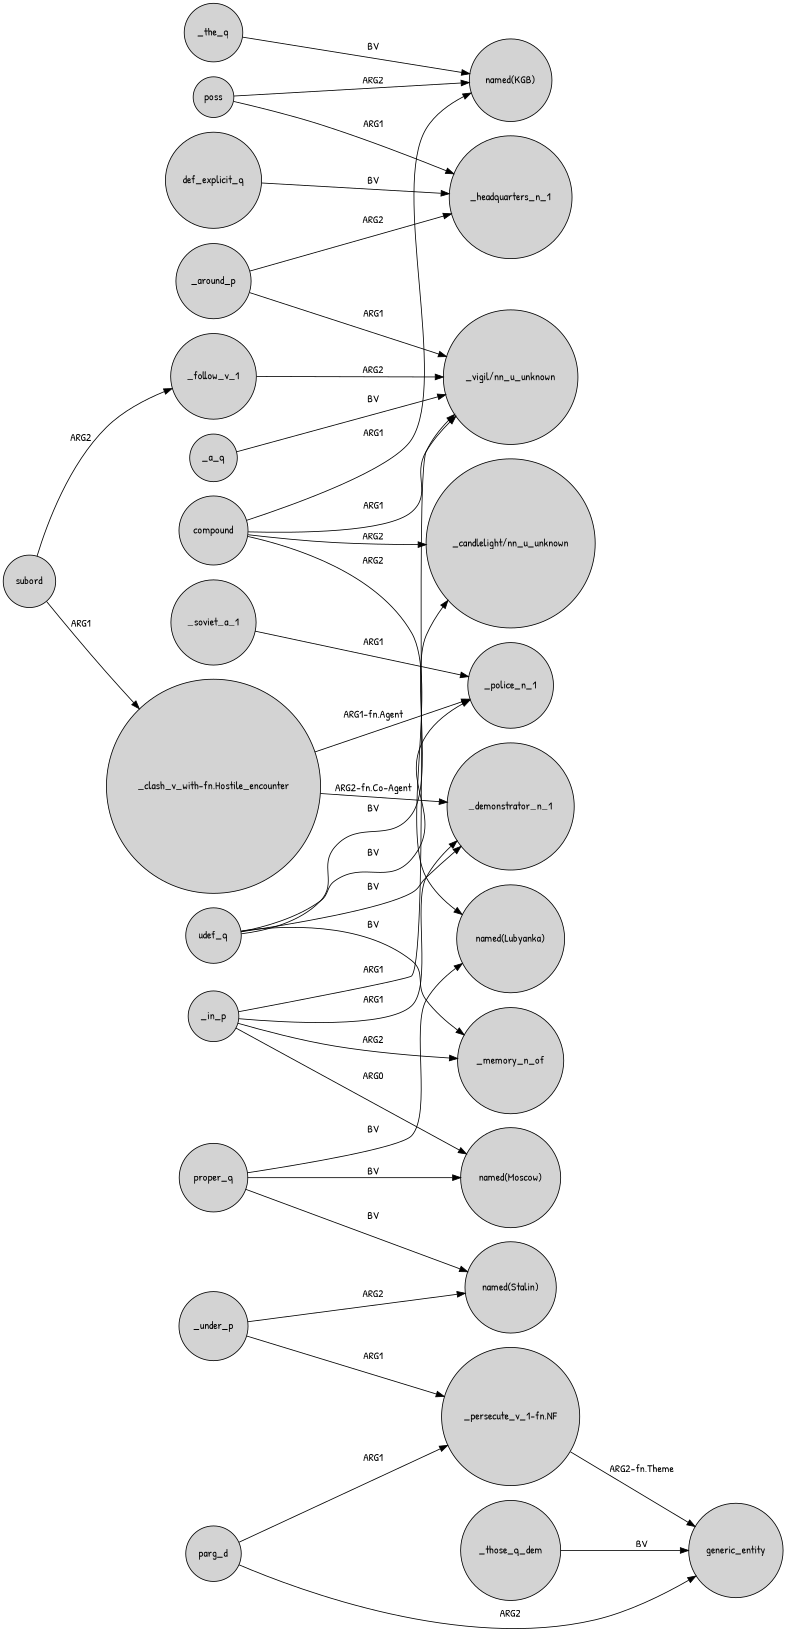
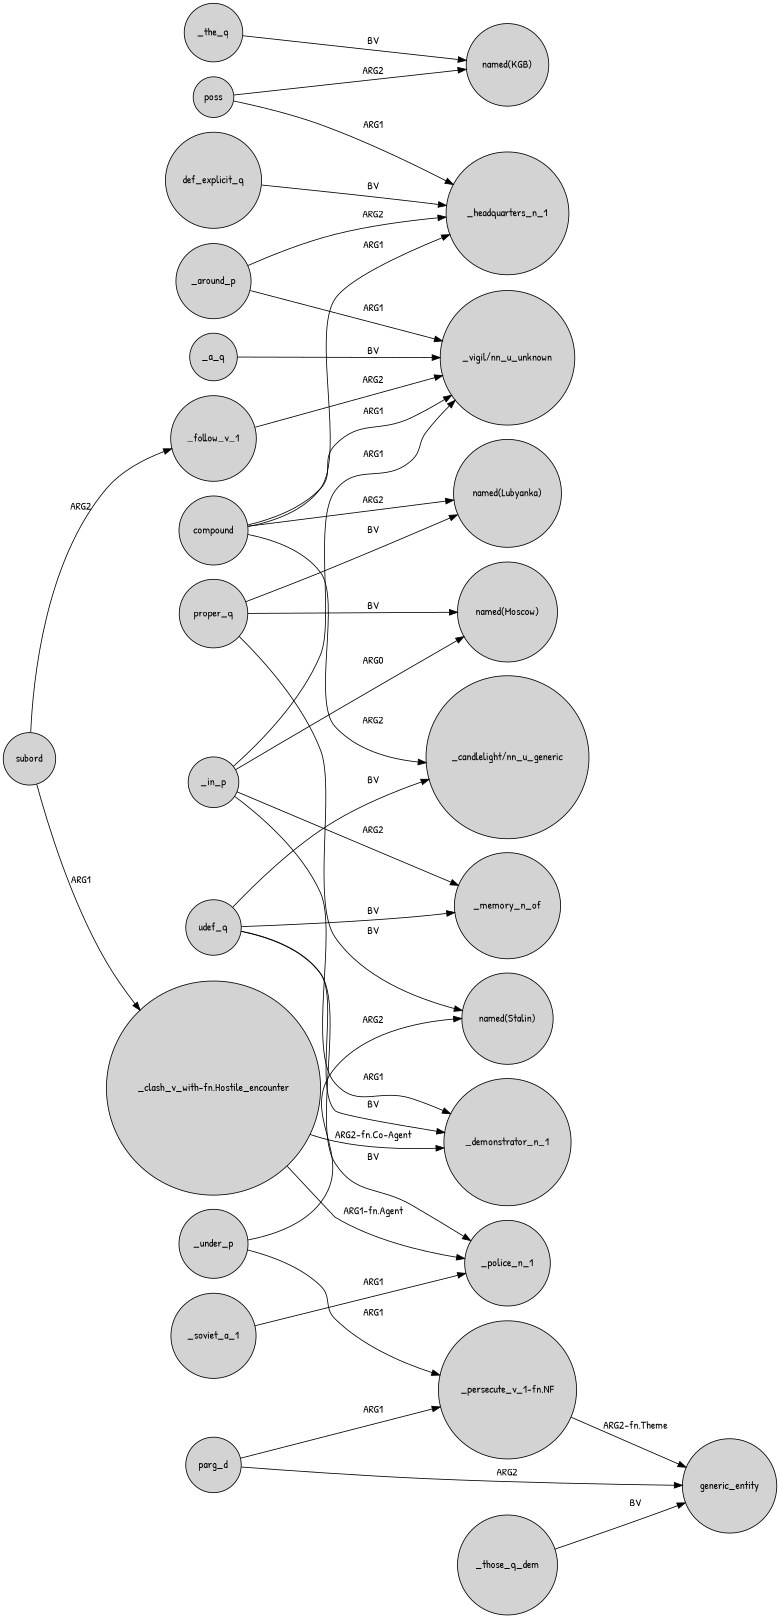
edge "compound" -> "named(KGB)": now "compound" -> "_headquarters_n_1"
node "_candlelight/nn_u_unknown": label "_candlelight/nn_u_unknown" -> "_candlelight/nn_u_generic"
